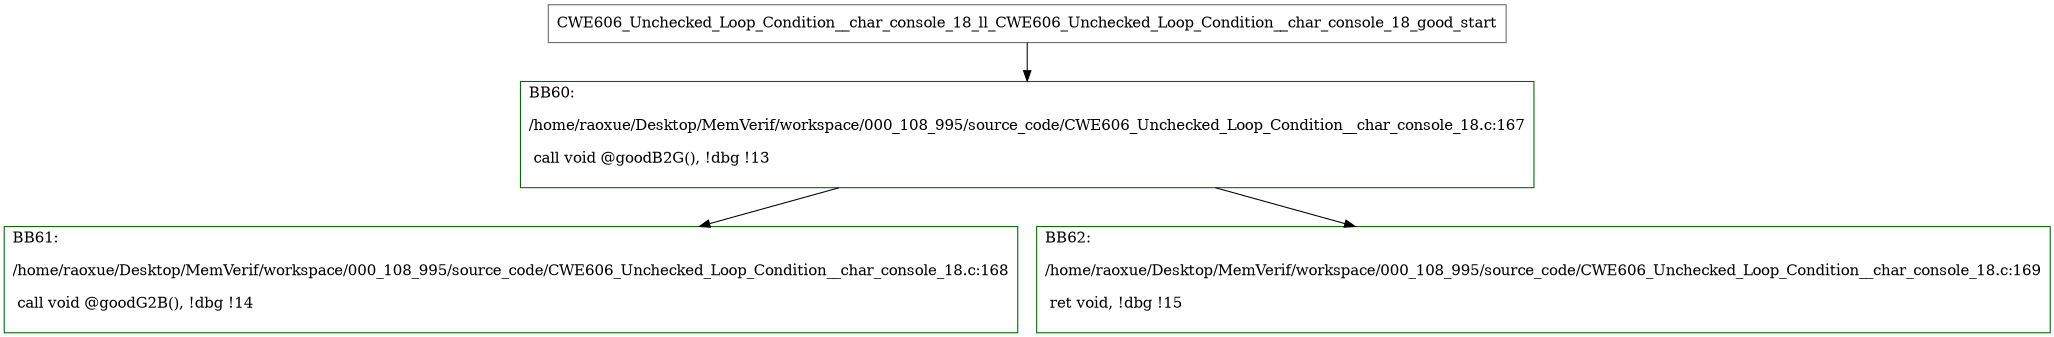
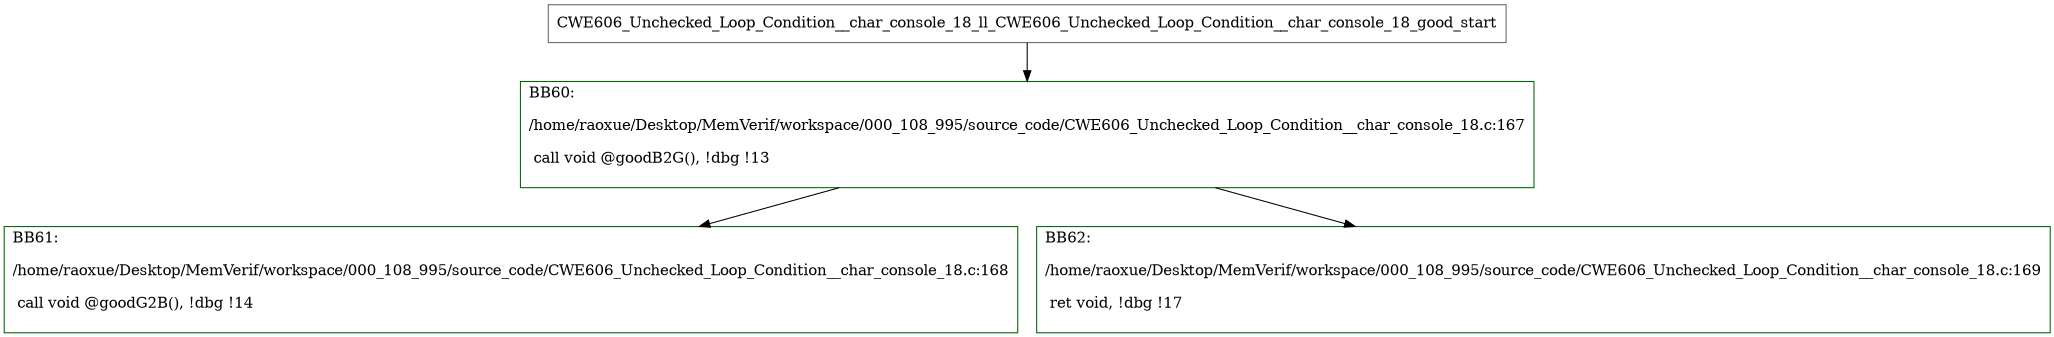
node "BB62:": text "ret void, !dbg !15" -> "ret void, !dbg !17"
